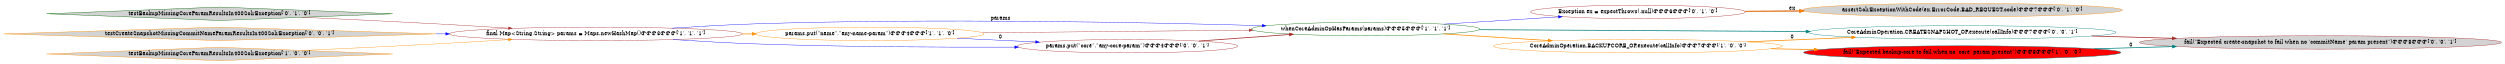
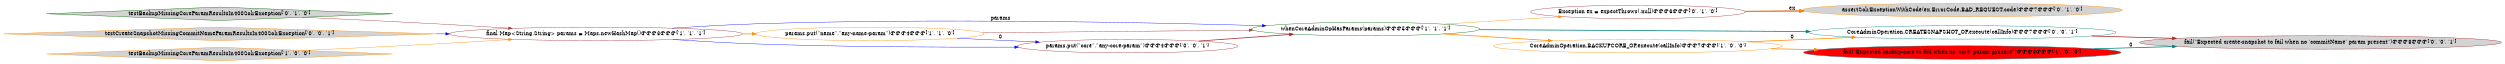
edge "whenCoreAdminOpHasParams(params)@@@5@@@['1', '1', '1']" -> "Exception ex = expectThrows(,null)@@@6@@@['0', '1', '0']": color blue -> darkorange
